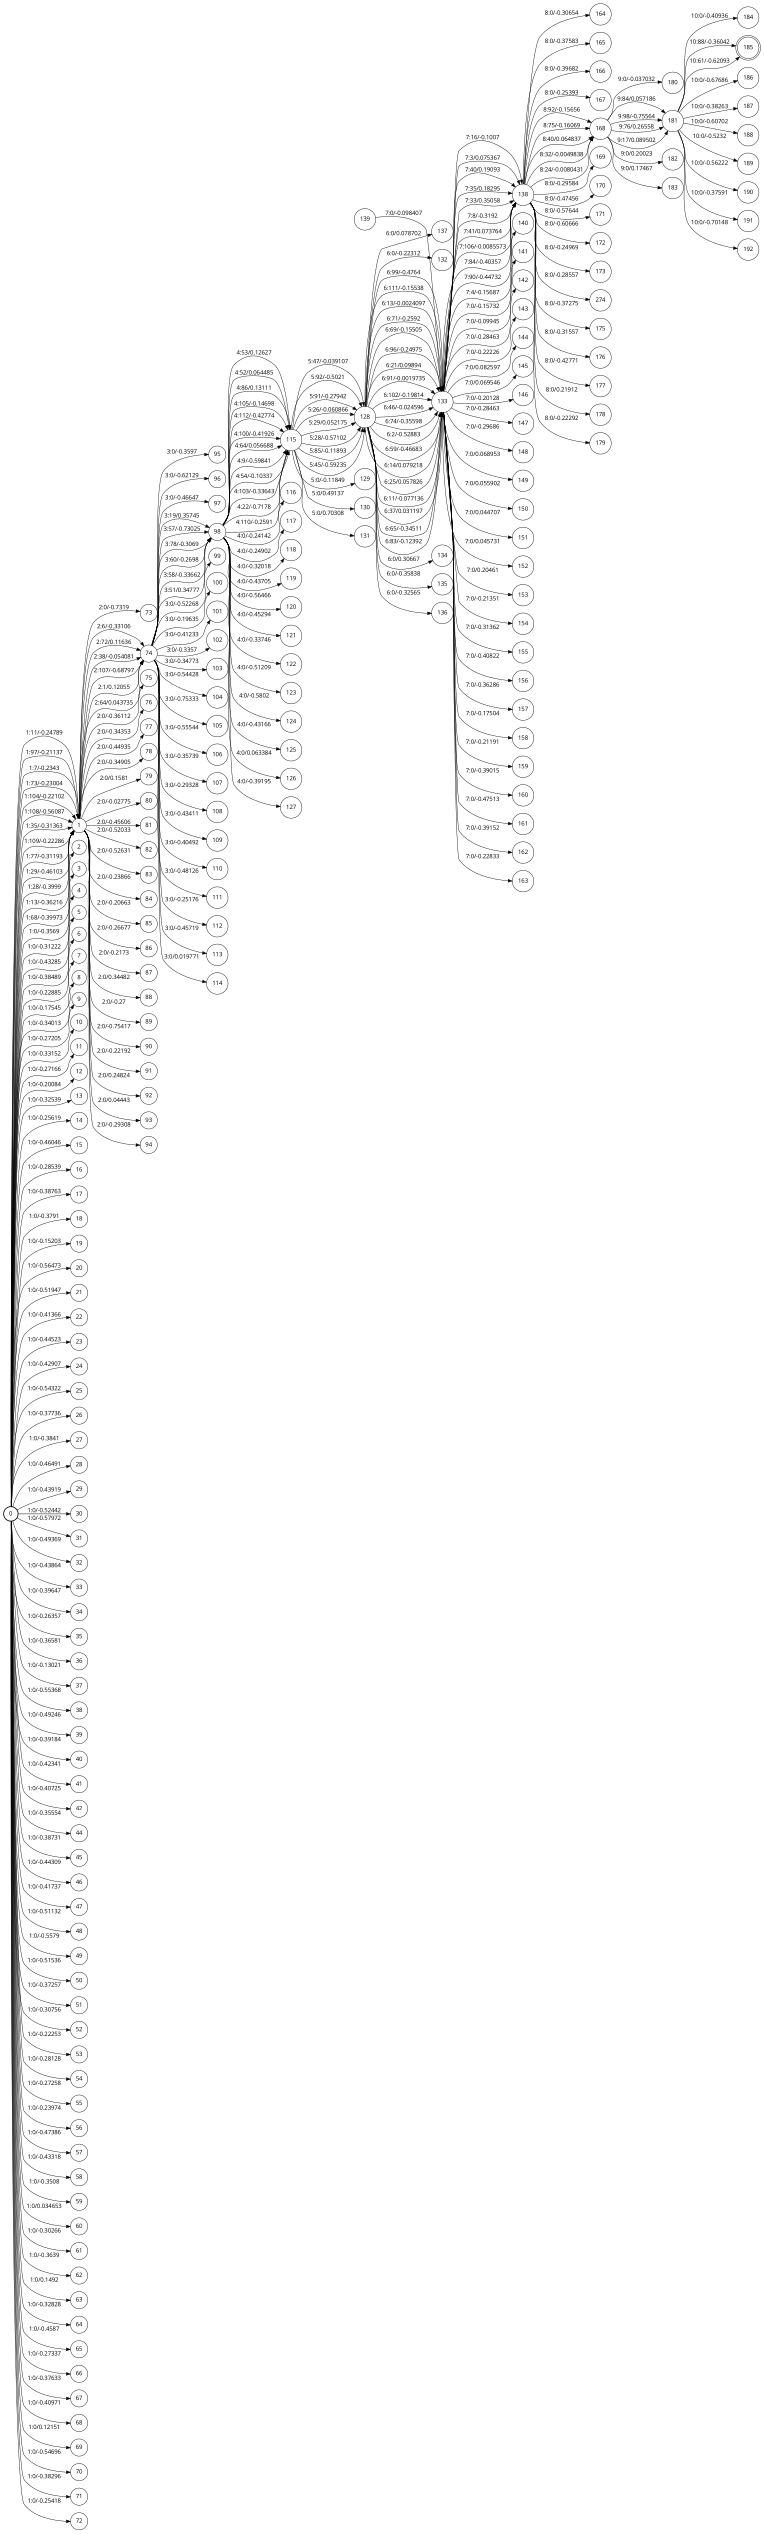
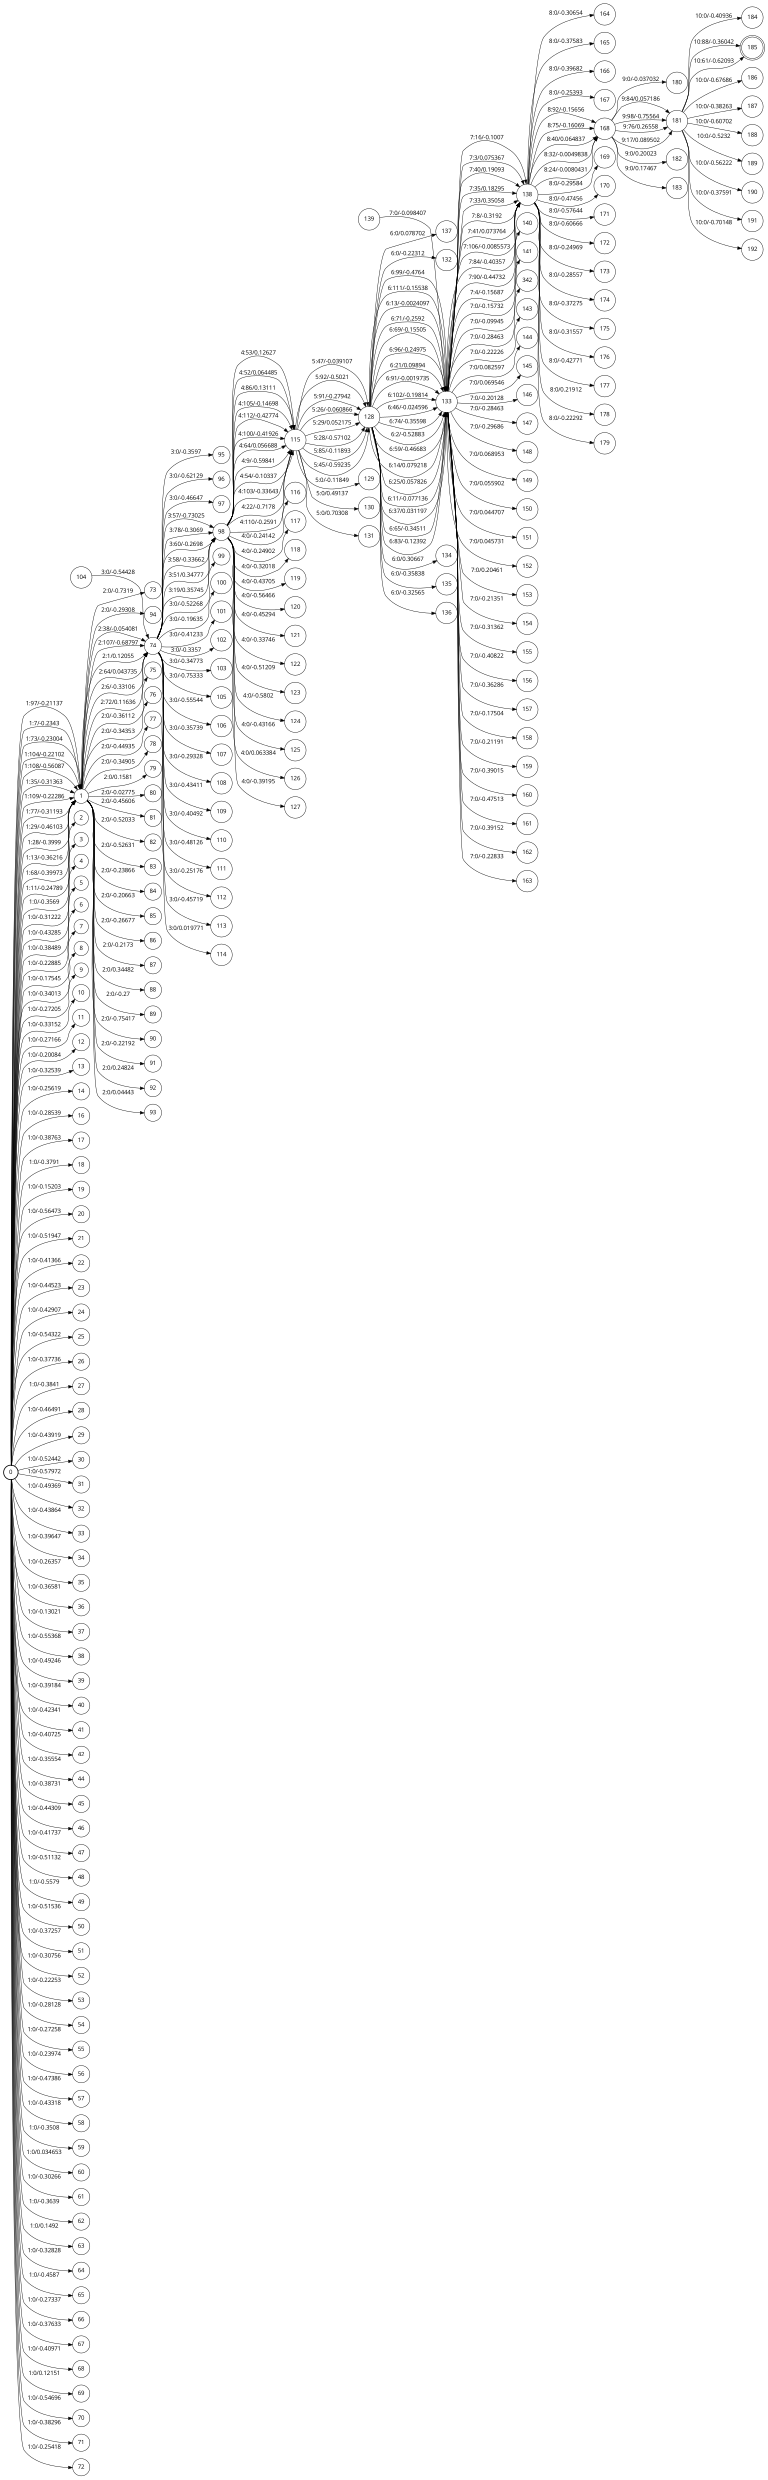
node "142": label "142" -> "342"
node "274": label "274" -> "174"
edge "74" -> "104": reversed
node "15": removed
